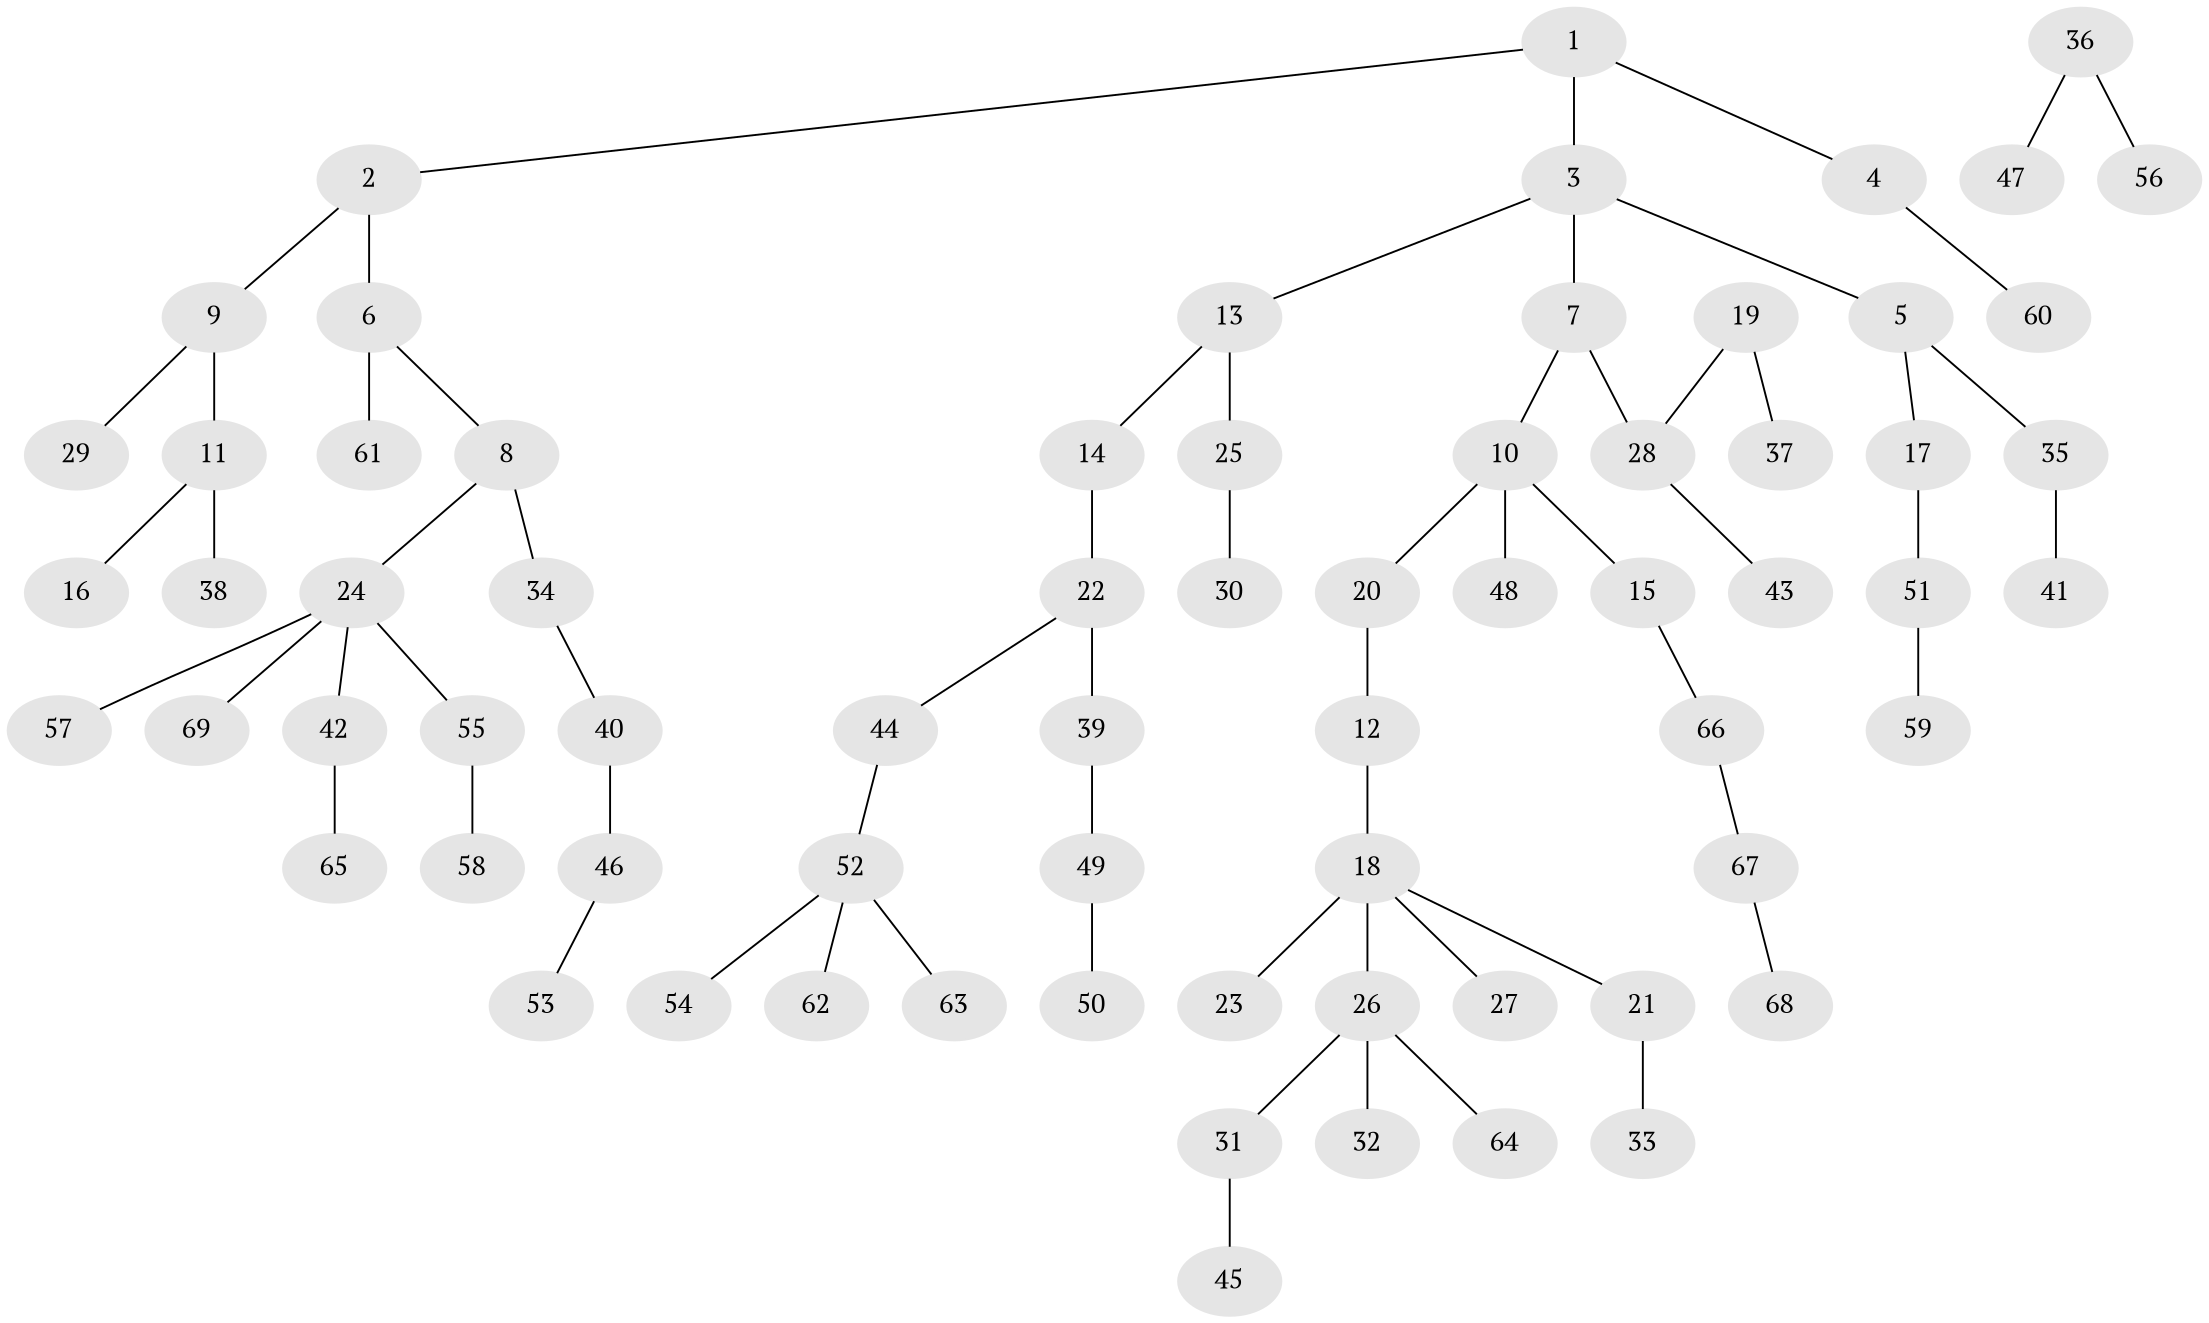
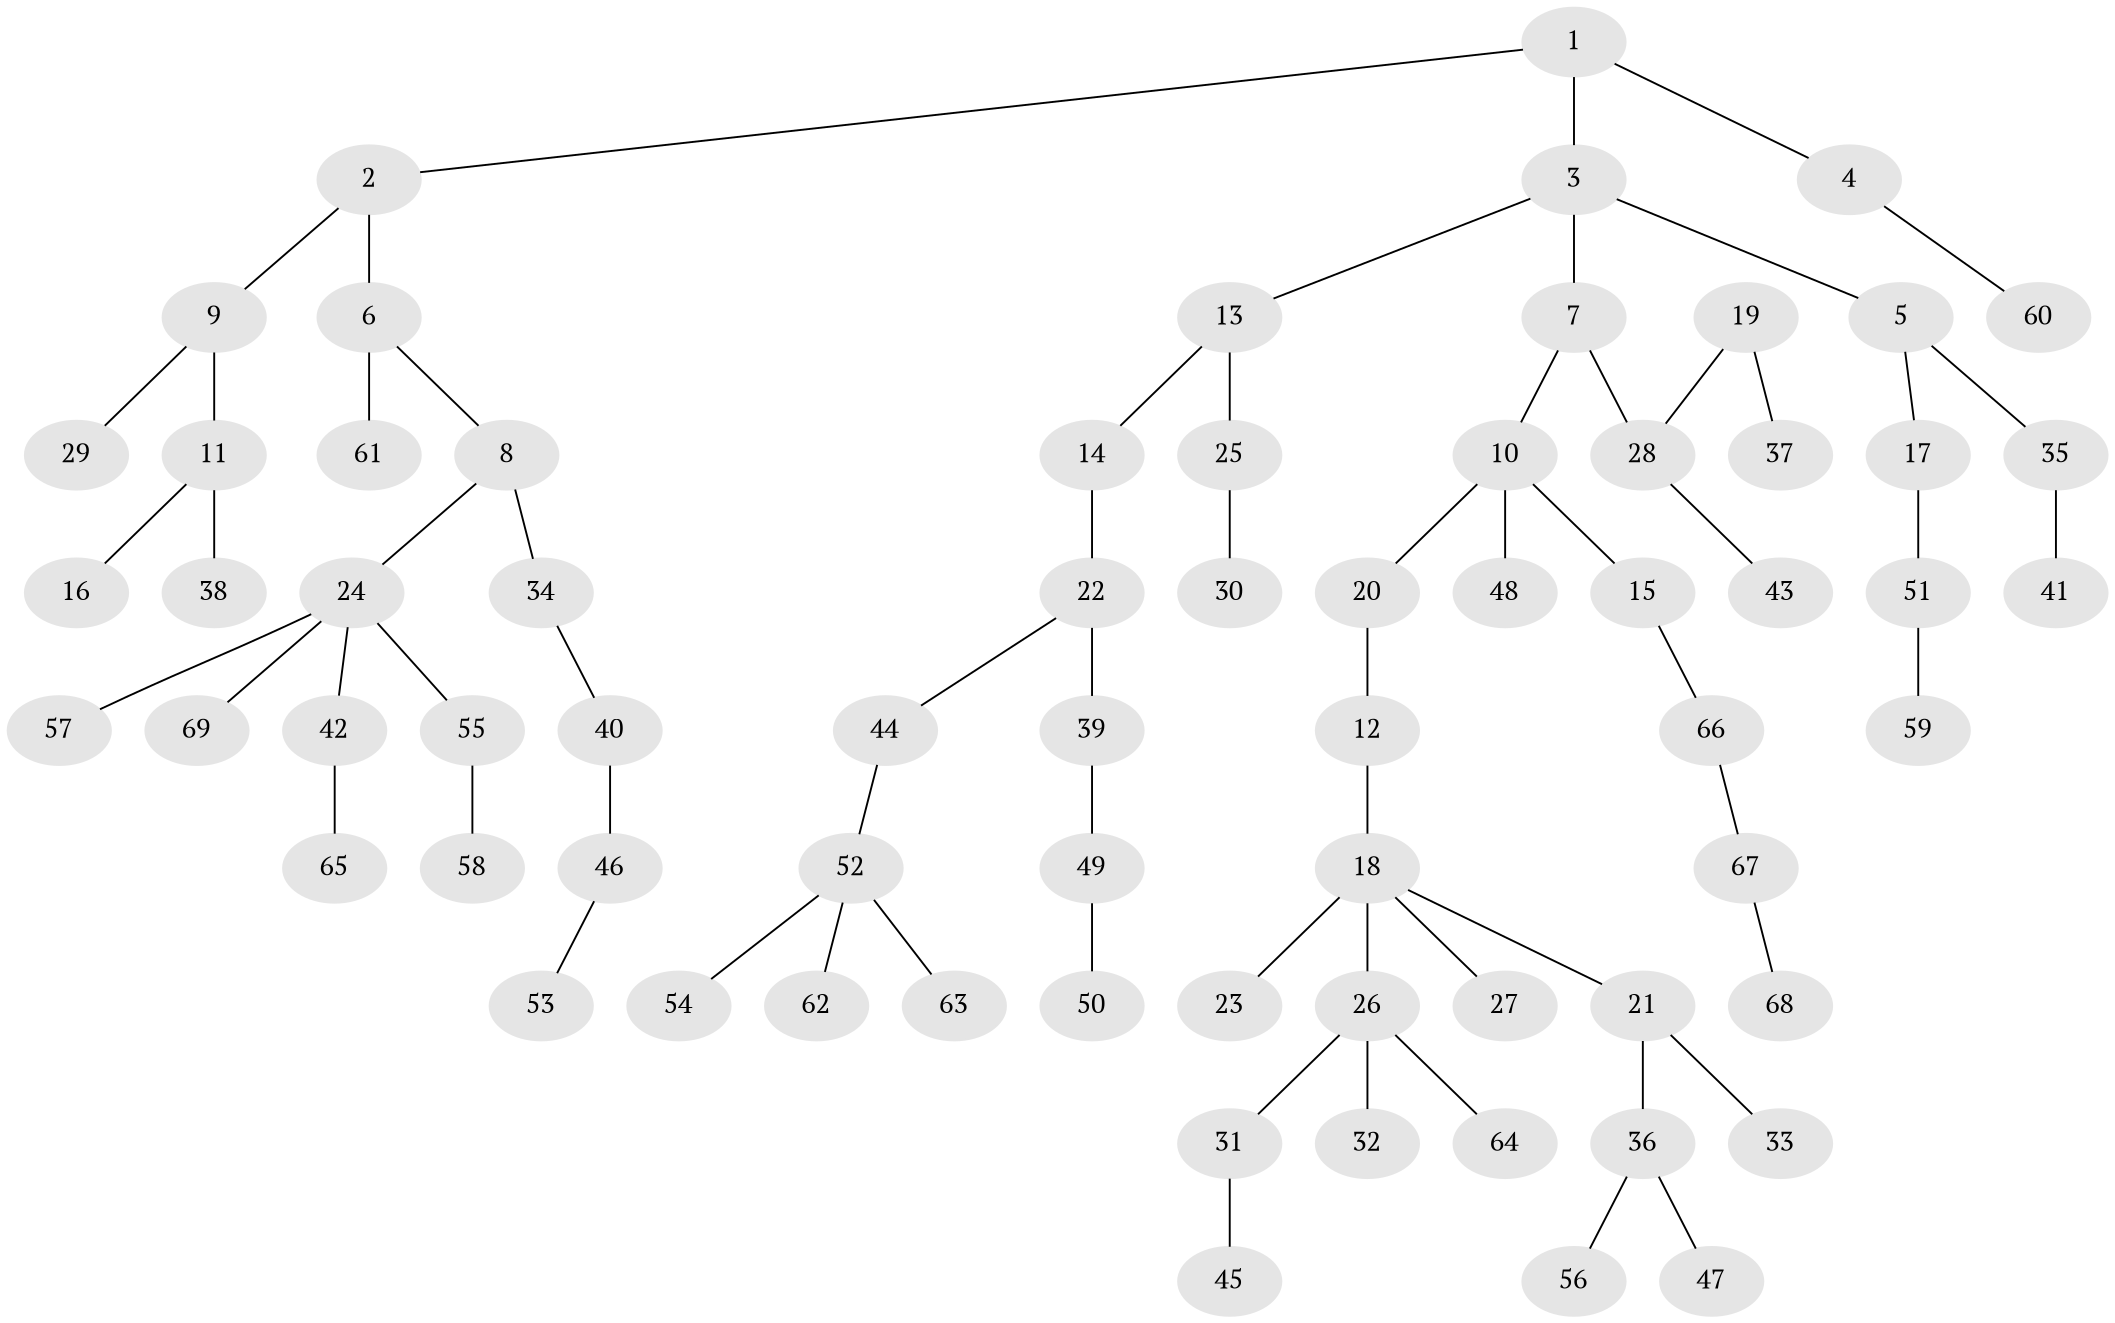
edge "21" -- "36": added
